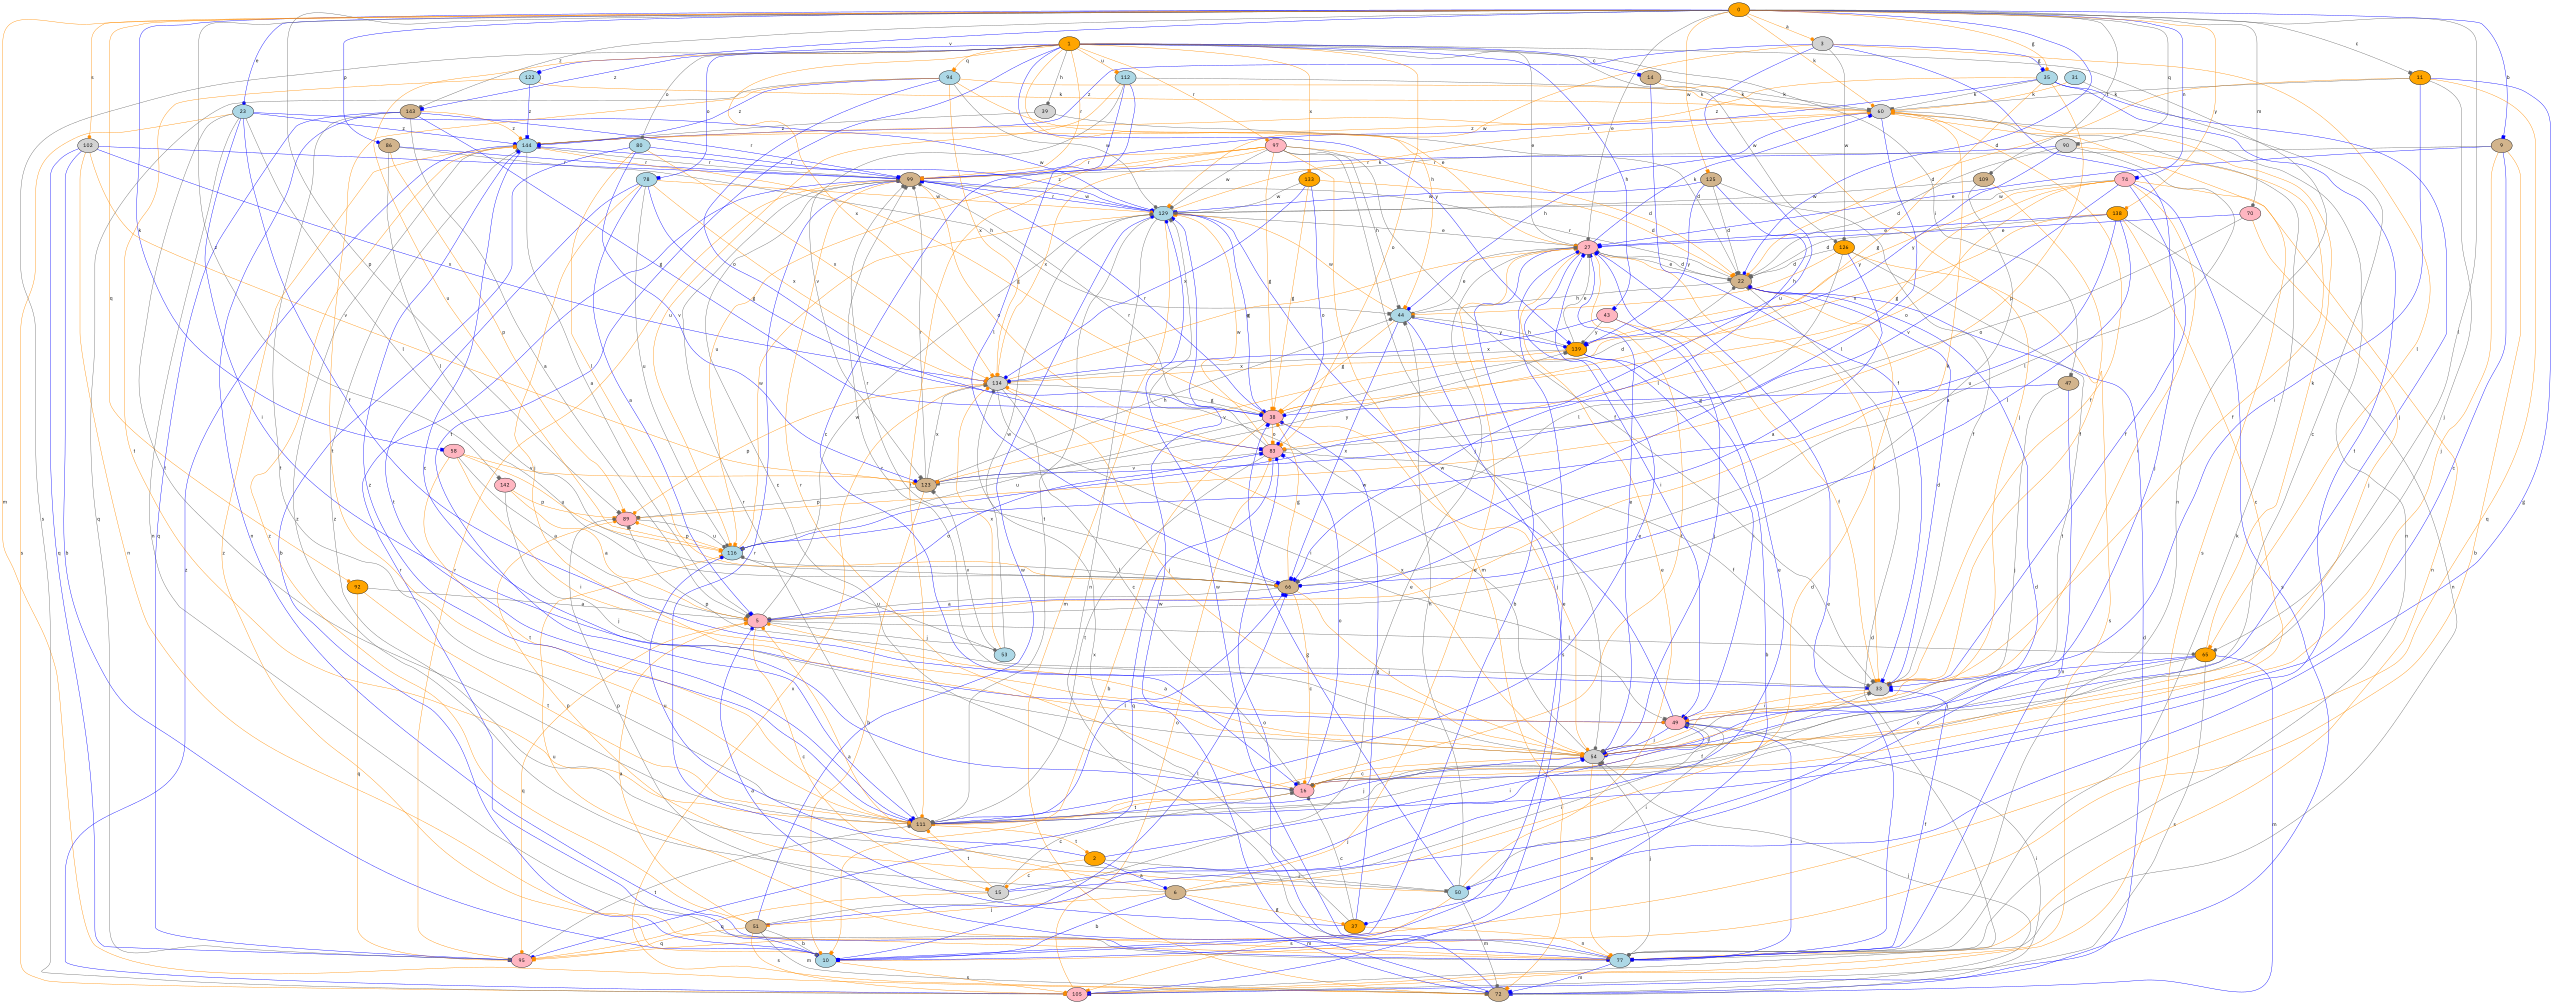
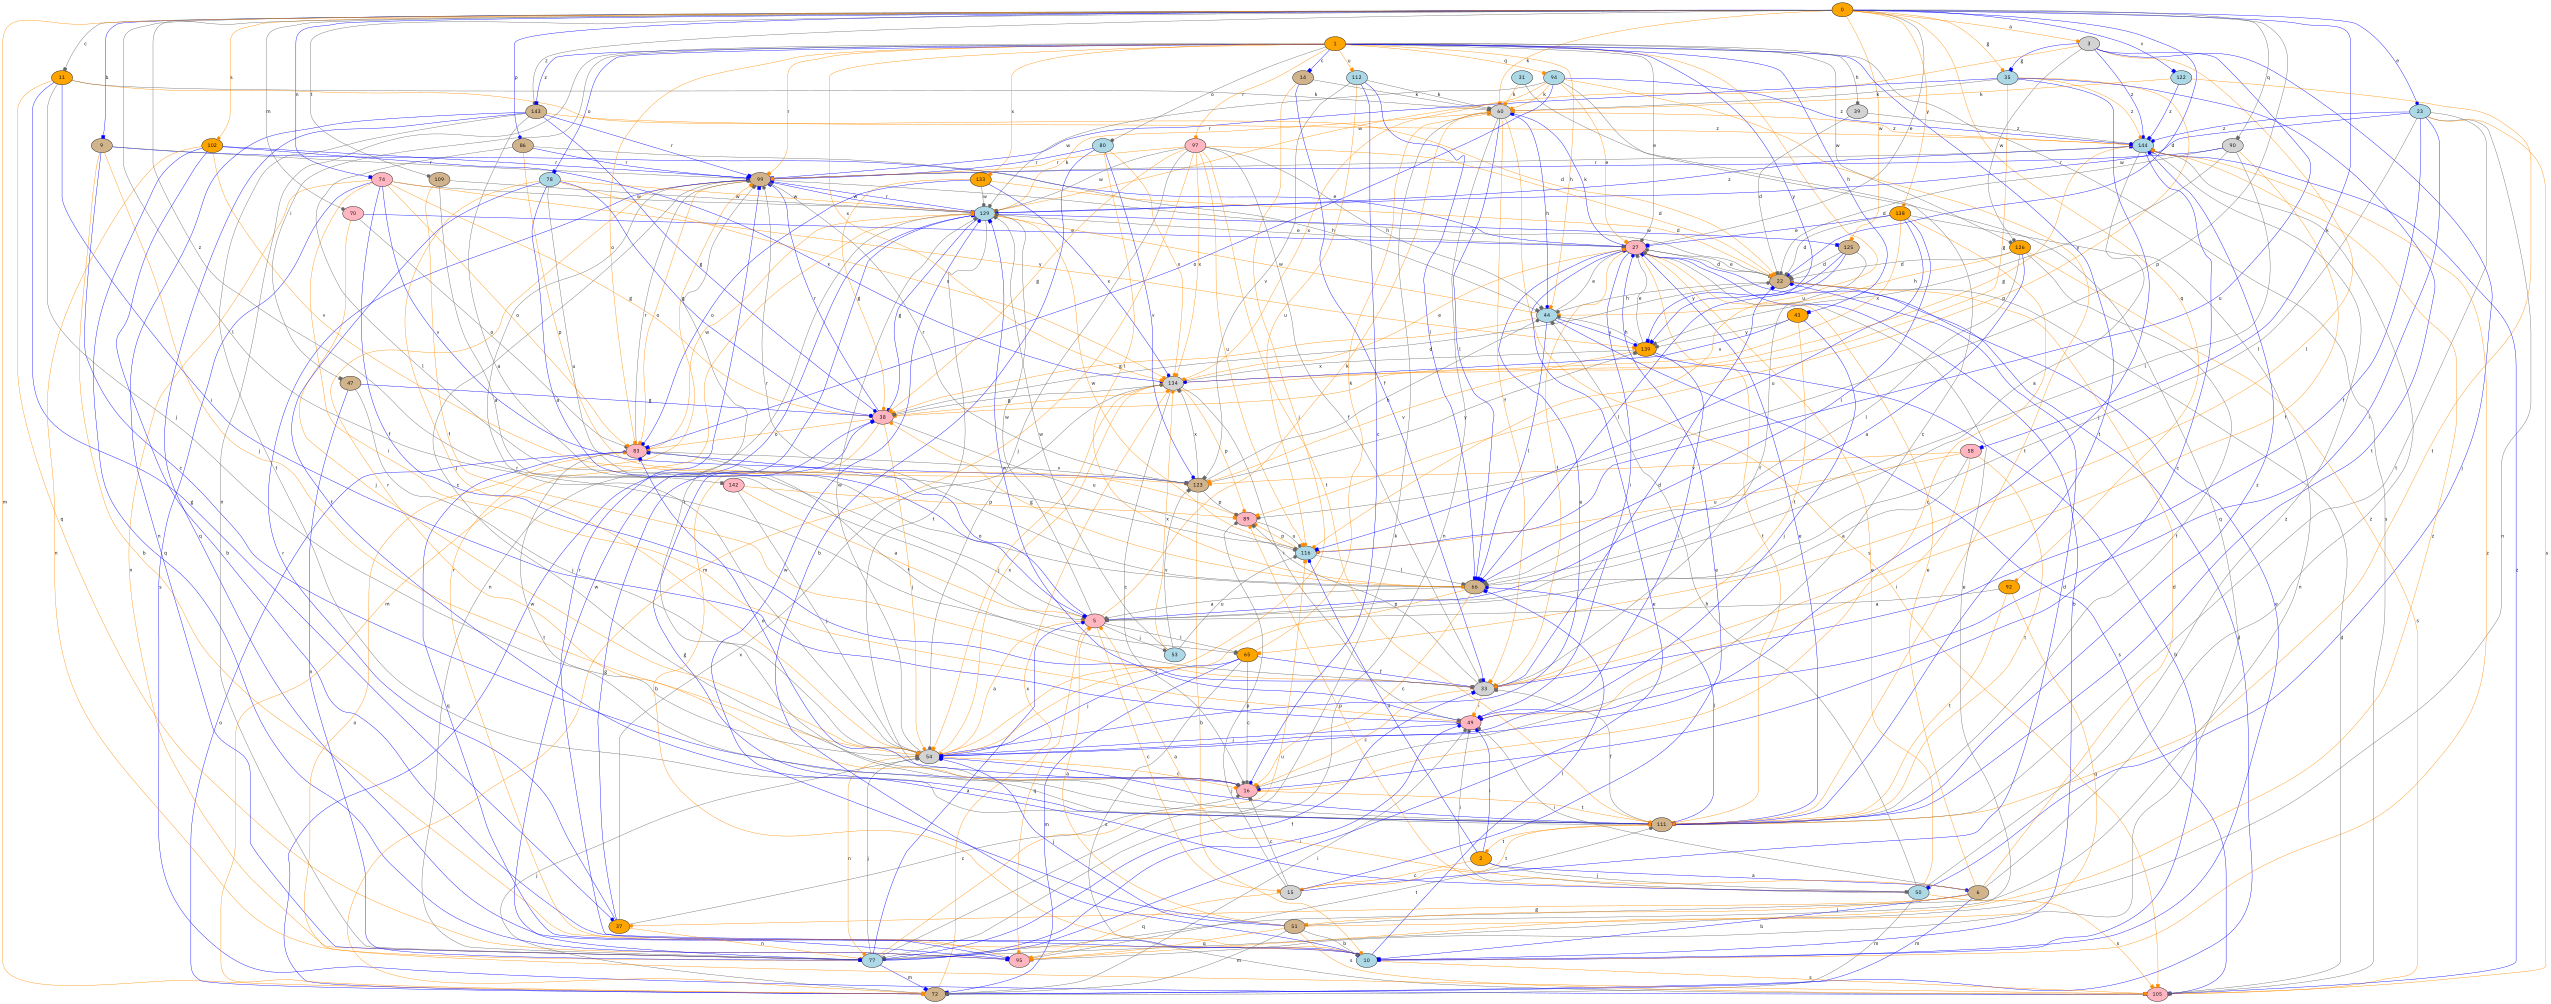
node "102": fillcolor lightgrey -> orange
edge "125" -> "129": reversed
edge "90" -> "139": color blue -> gray40
node "43": fillcolor lightpink -> orange
edge "44" -> "66": label "x" -> "l"
edge "43" -> "33": label "f" -> "t"
